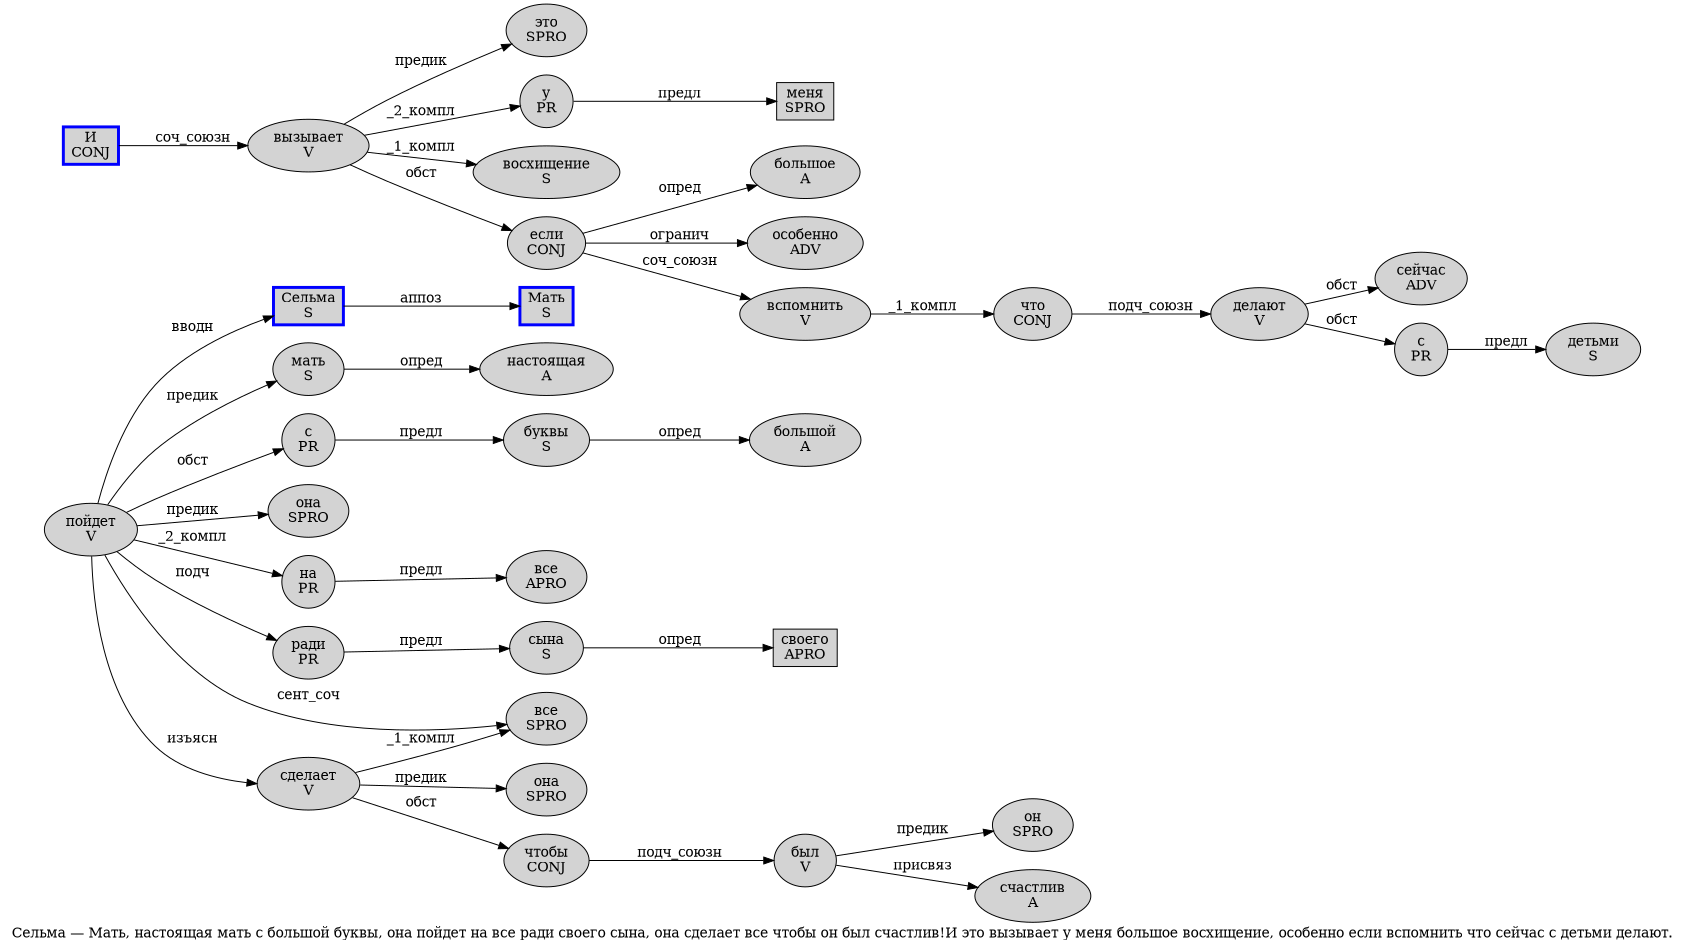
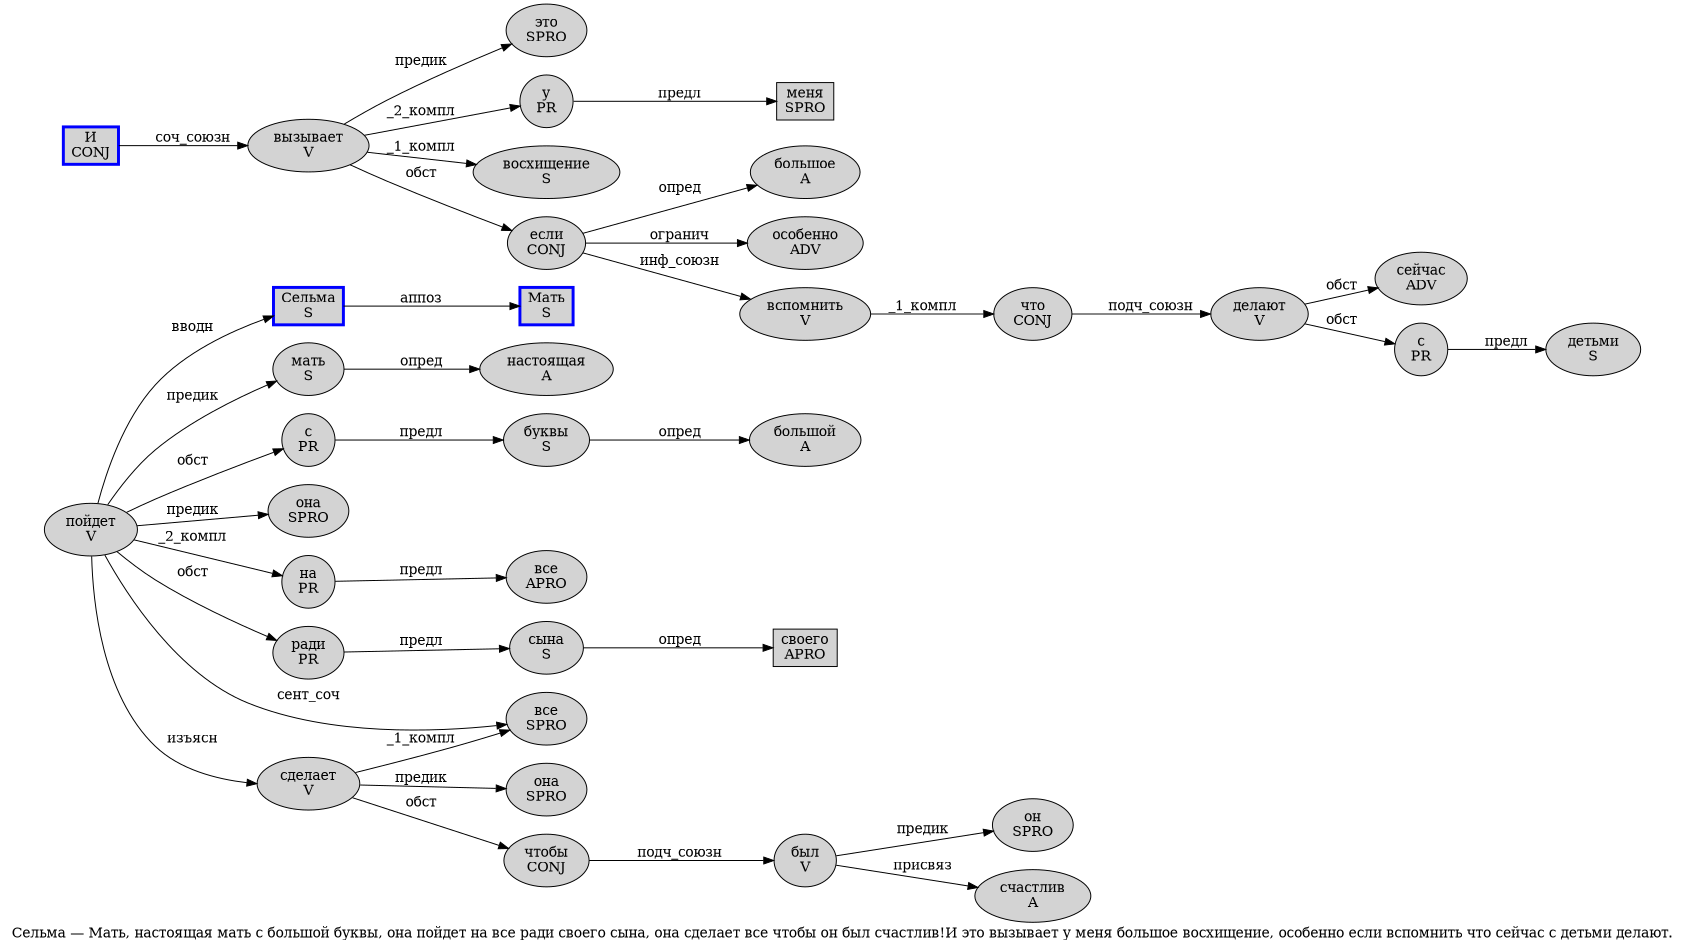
edge "если CONJ" -> "вспомнить V": label "соч_союзн" -> "инф_союзн"
edge "пойдет V" -> "ради PR": label "подч" -> "обст"
